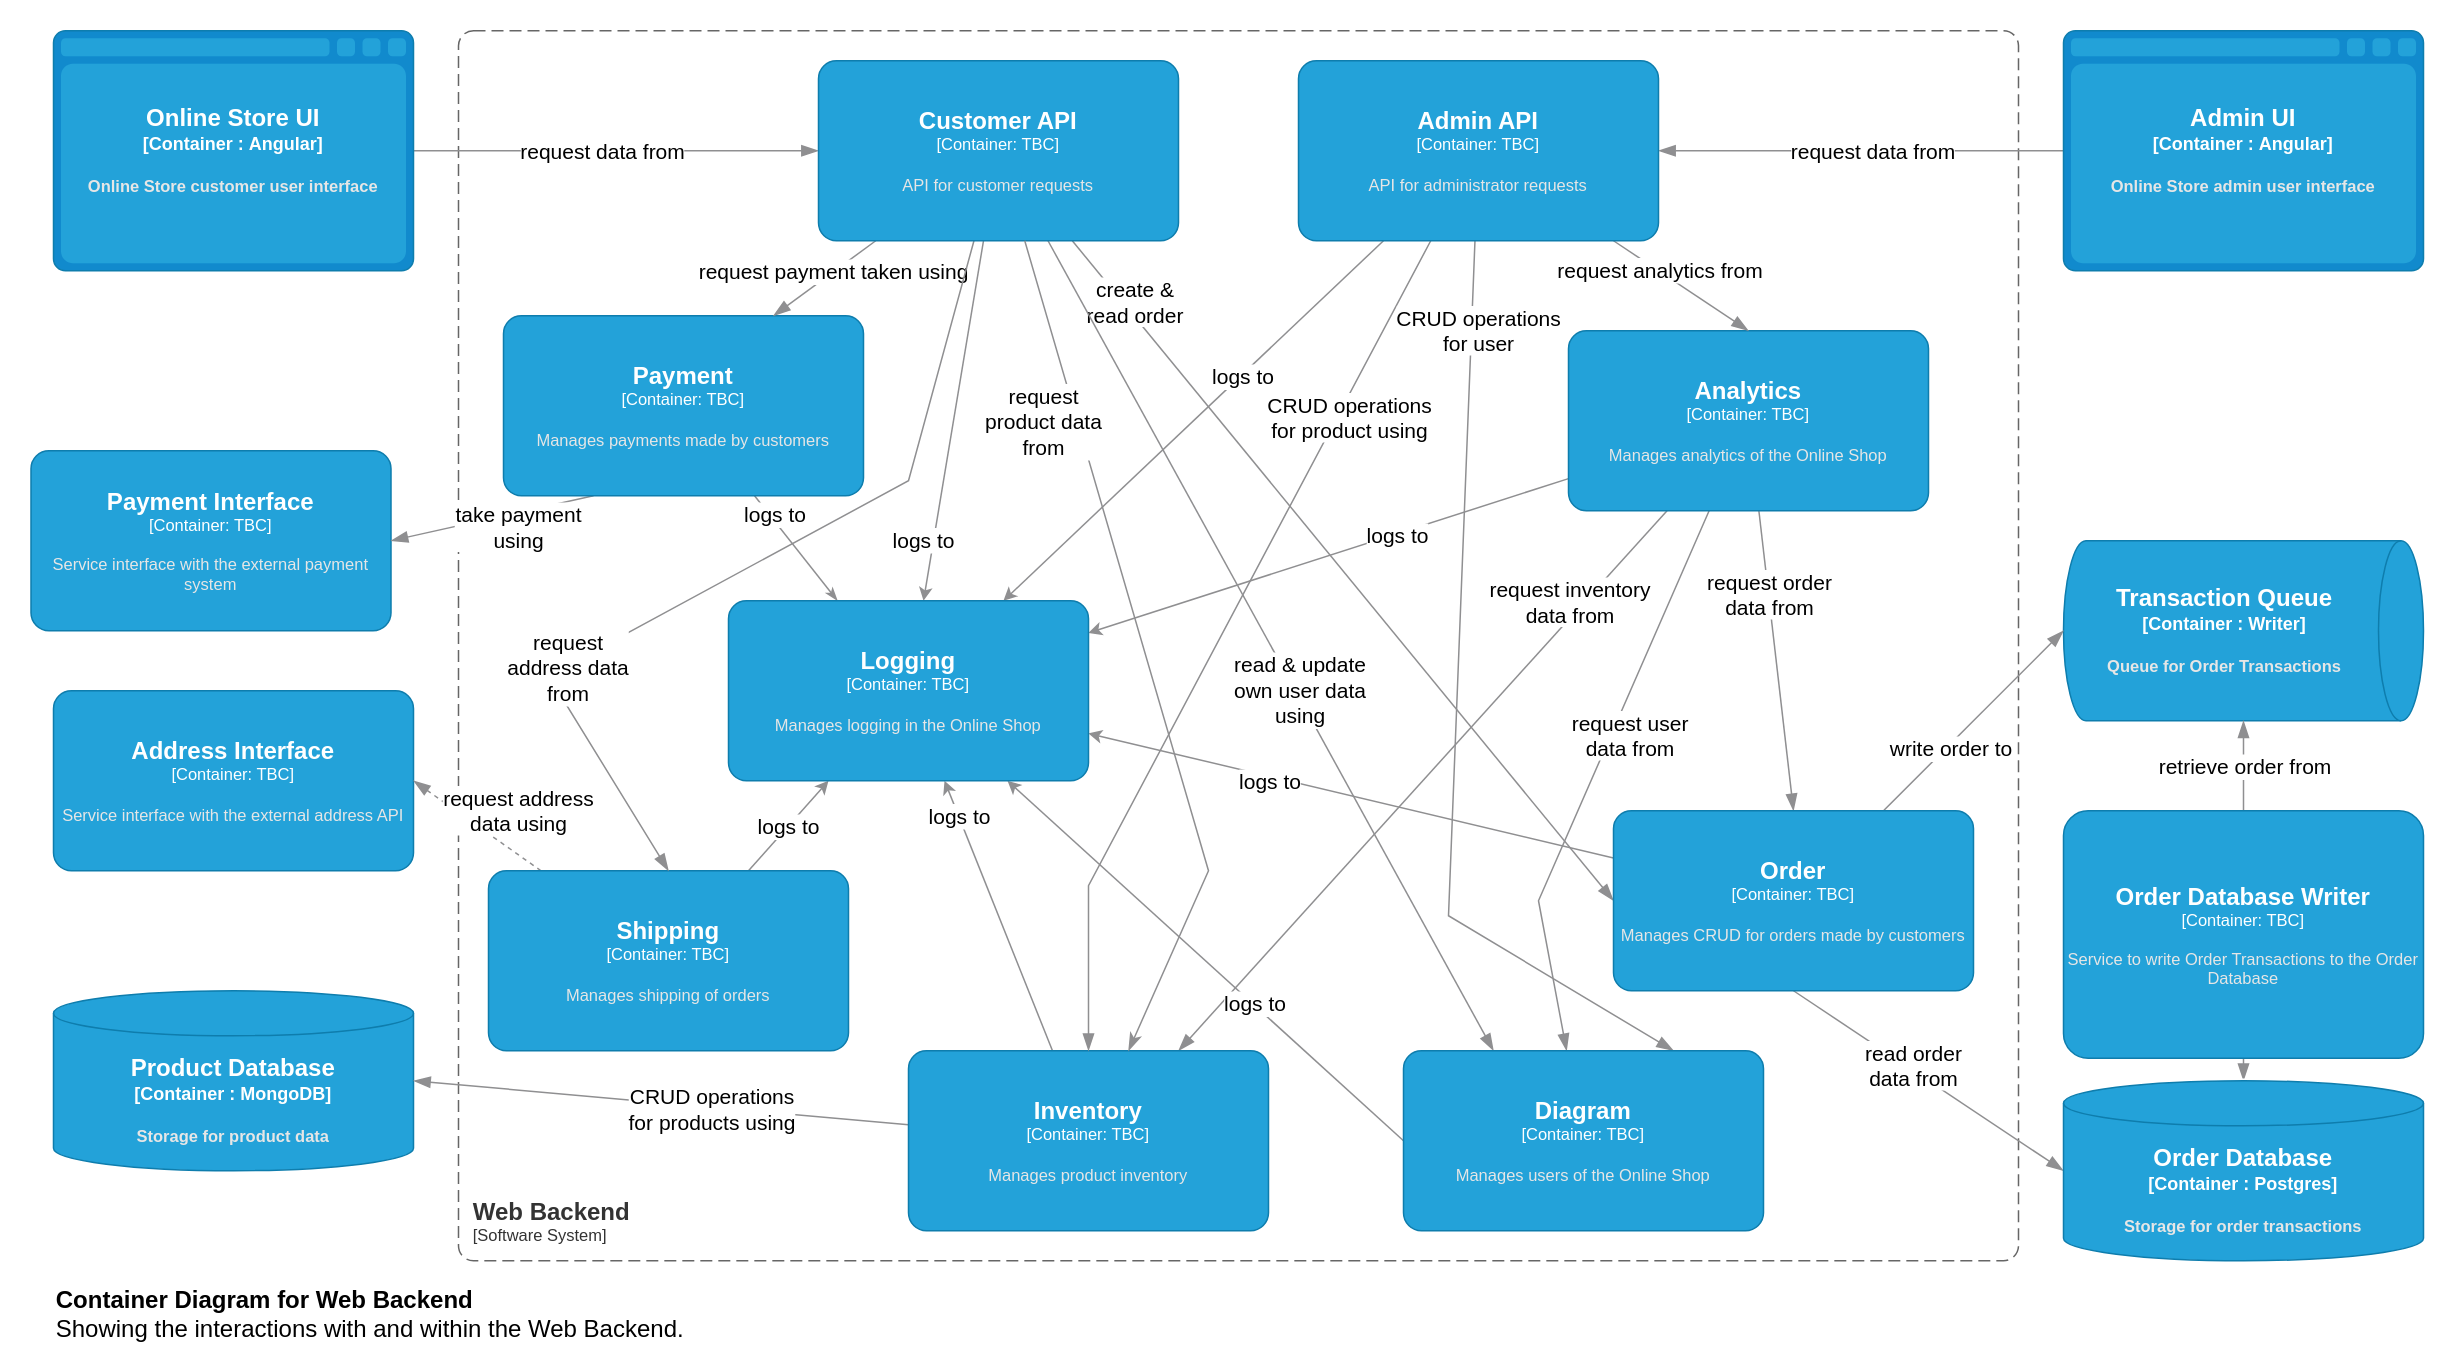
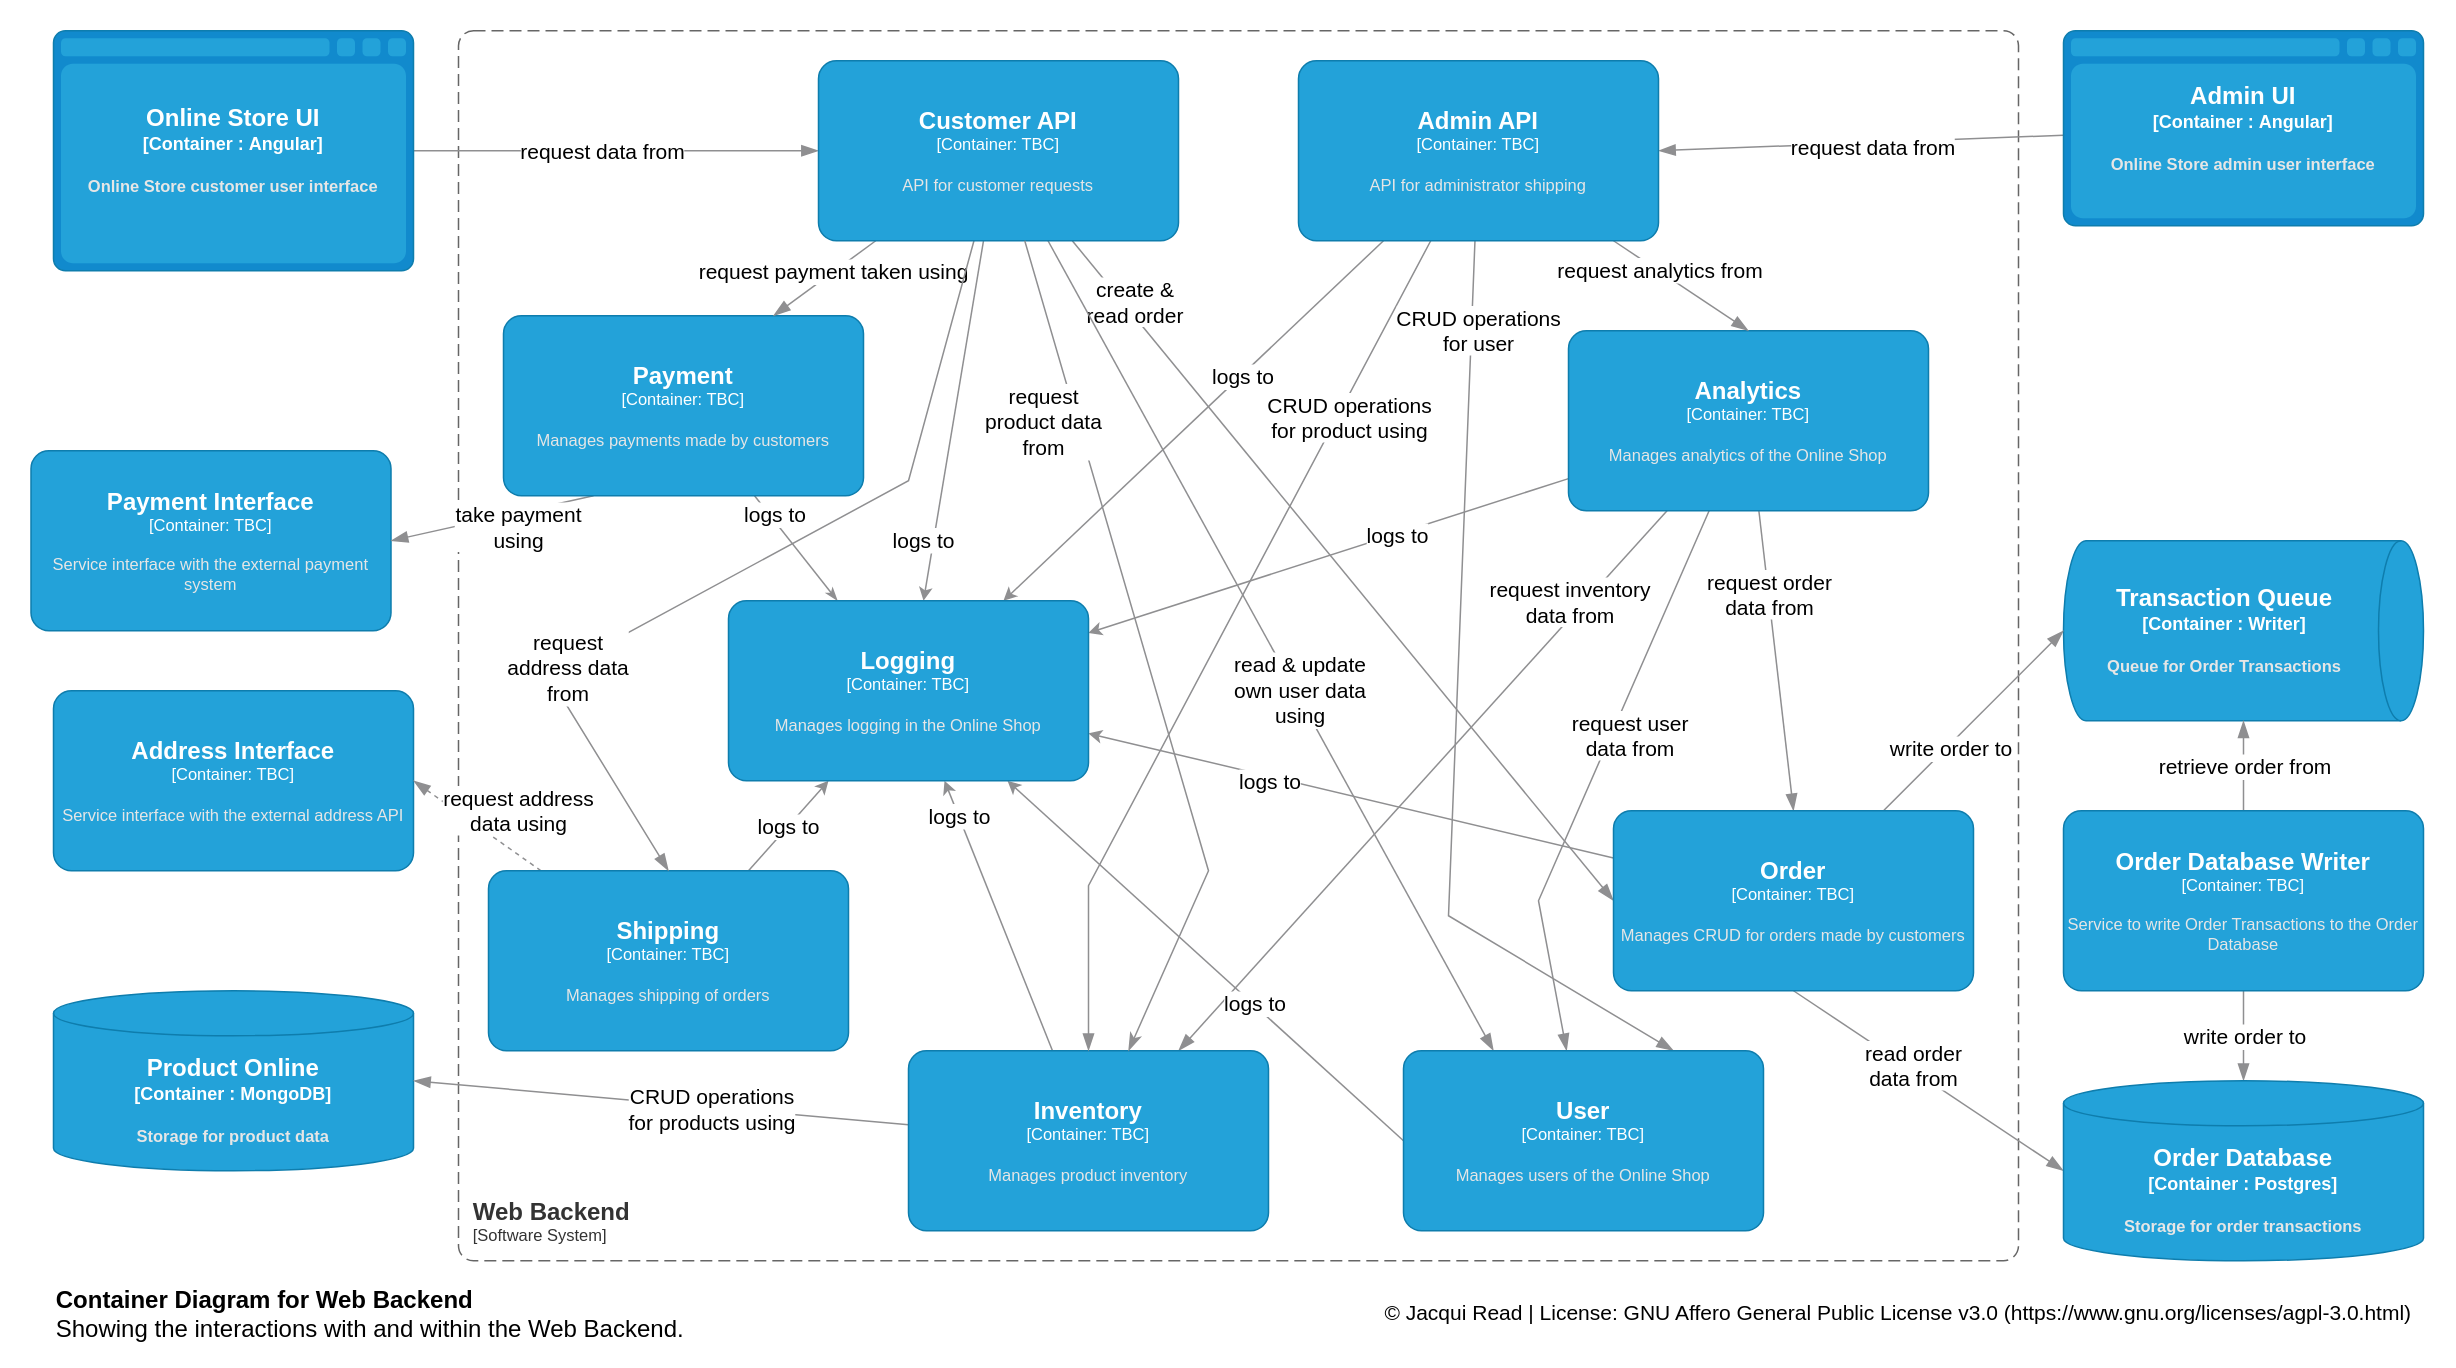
node "Admin API [Container: TBC] API for administrator requests": label "Admin API [Container: TBC] API for administrator requests" -> "Admin API [Container: TBC] API for administrator shipping"
node "Admin UI [Container : Angular] Online Store admin user interface": size 360x240 -> 360x195
node "Order Database Writer [Container: TBC] Service to write Order Transactions to the Order Database": size 360x248 -> 360x180
node "Product Database [Container : MongoDB] Storage for product data": label "Product Database [Container : MongoDB] Storage for product data" -> "Product Online [Container : MongoDB] Storage for product data"
node "Diagram [Container: TBC] Manages users of the Online Shop": label "Diagram [Container: TBC] Manages users of the Online Shop" -> "User [Container: TBC] Manages users of the Online Shop"
node "© Jacqui Read | License: GNU Affero General Public License v3.0 (https://www.gnu.org/licenses/agpl-3.0.html)": added
